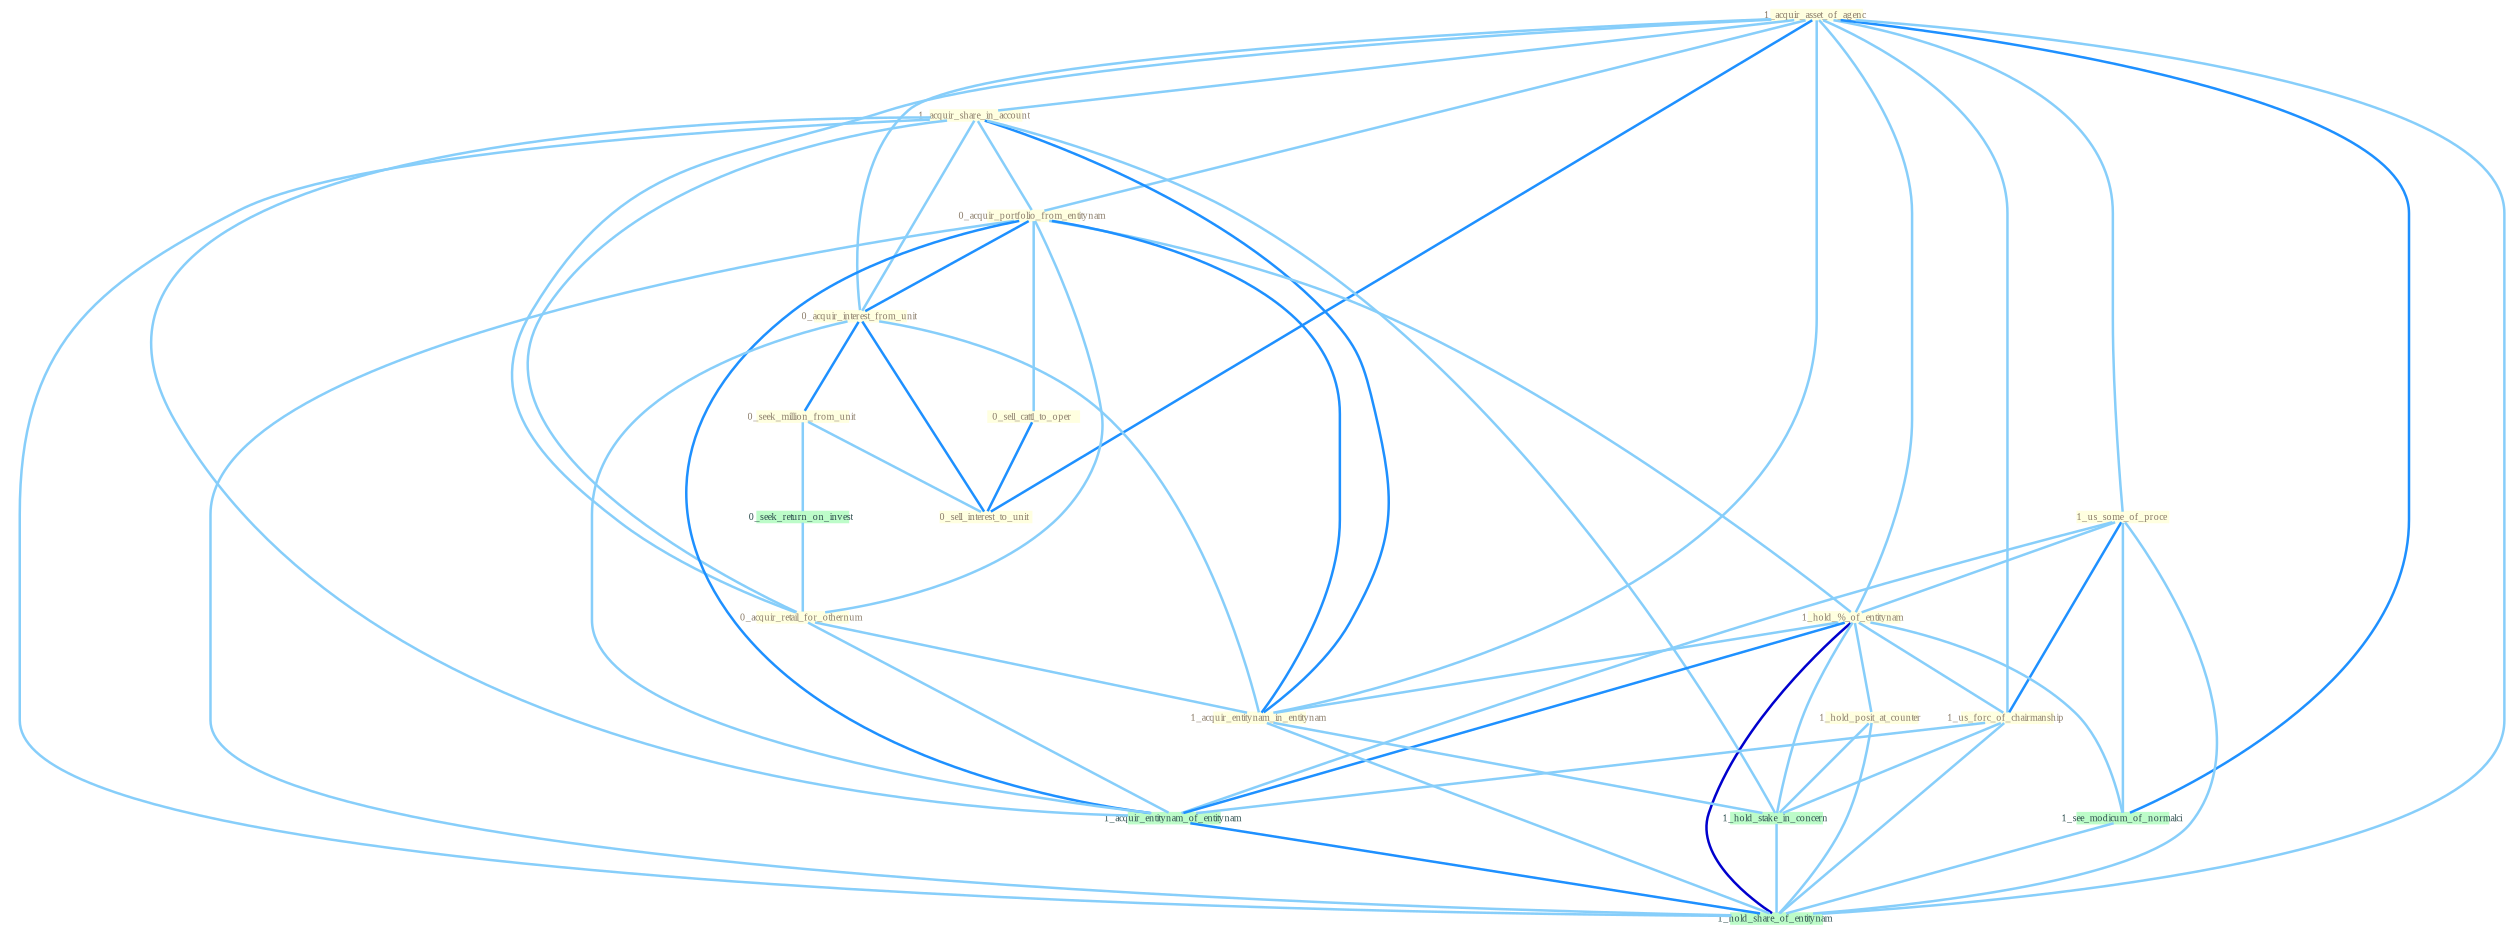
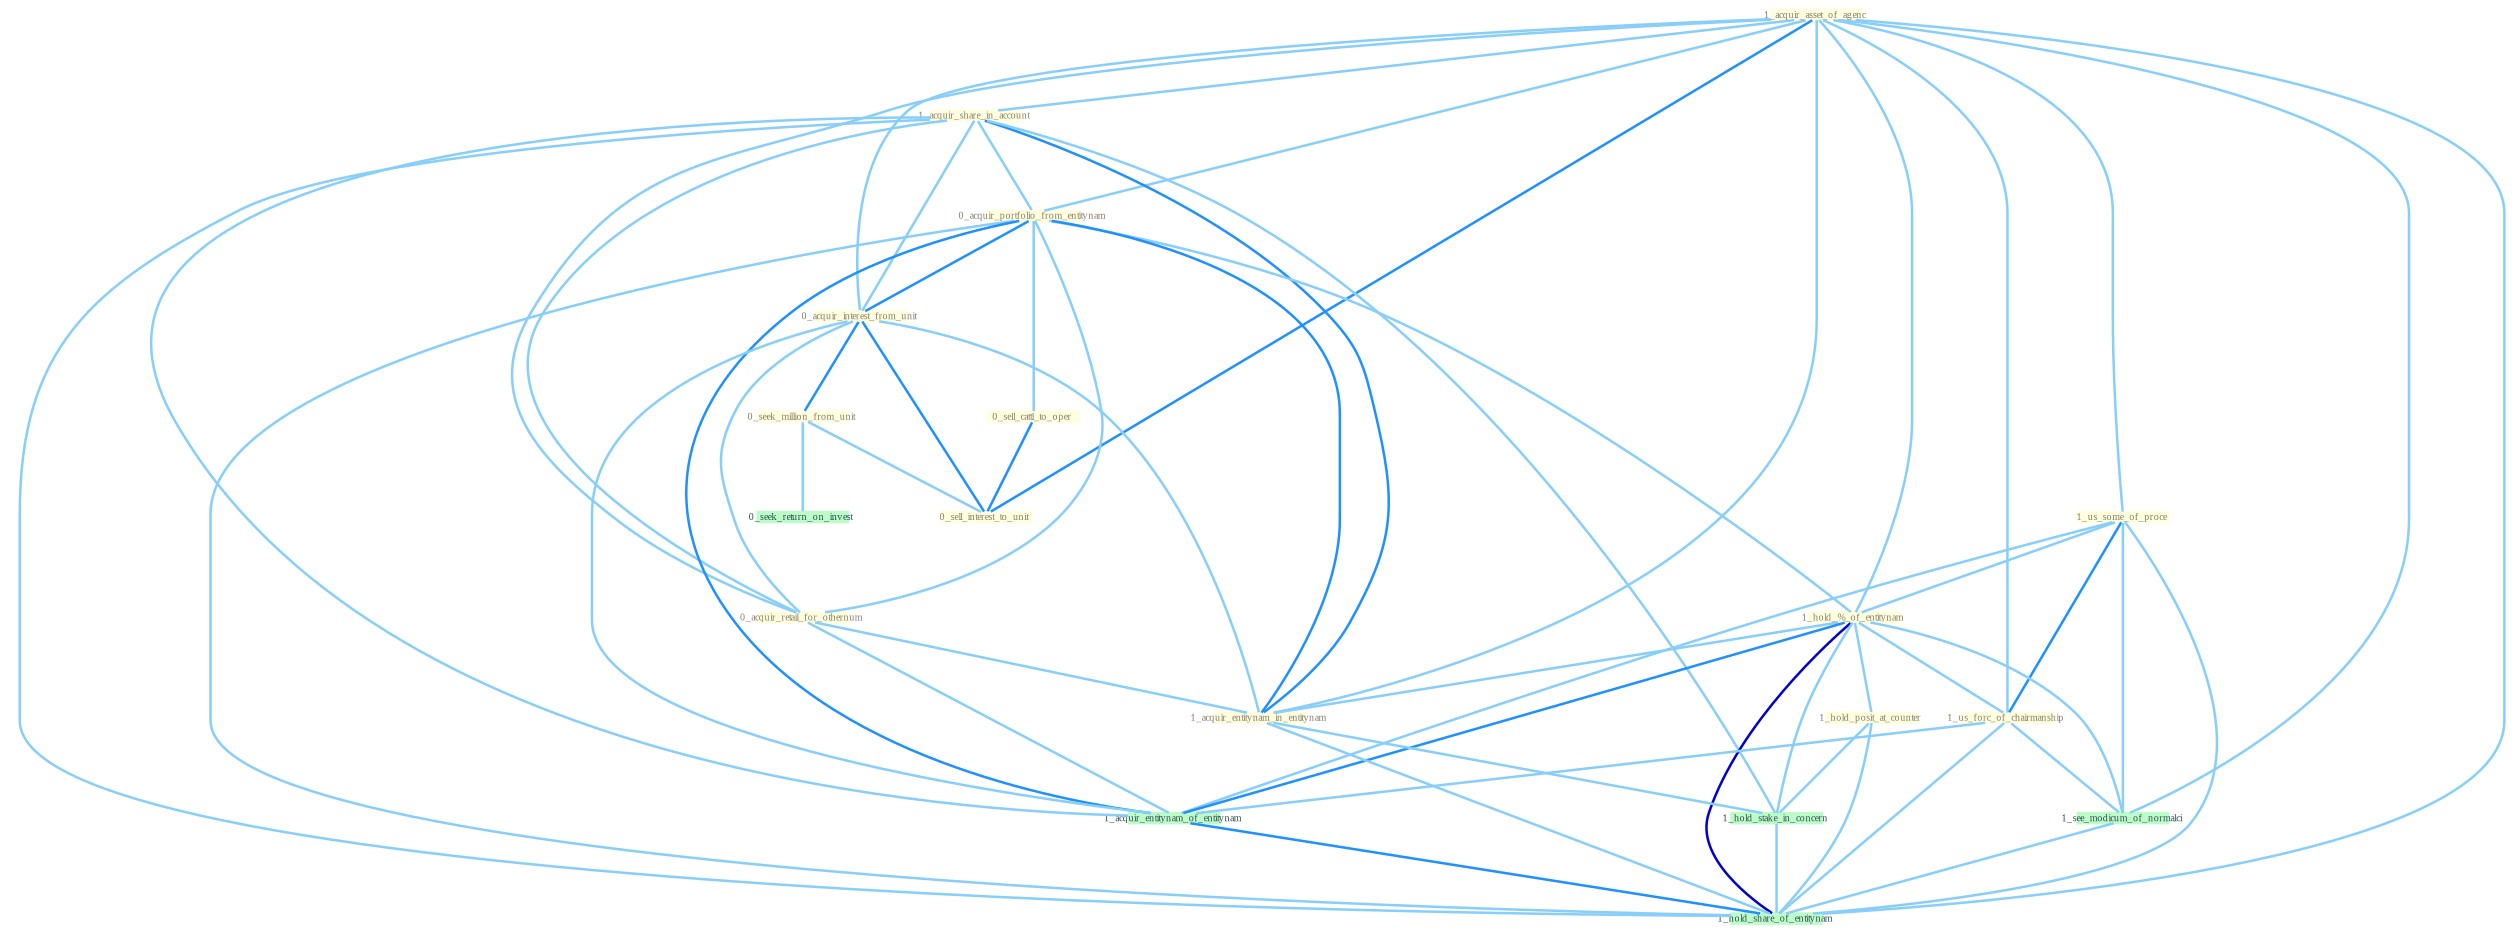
edge "1_acquir_asset_of_agenc" -- "1_see_modicum_of_normalci": color #1e90ff -> #87cefa
edge "0_seek_return_on_invest" -- "0_acquir_retail_for_othernum": now "0_acquir_interest_from_unit" -- "0_acquir_retail_for_othernum"
edge "1_us_forc_of_chairmanship" -- "1_hold_stake_in_concern": now "1_us_forc_of_chairmanship" -- "1_see_modicum_of_normalci"
